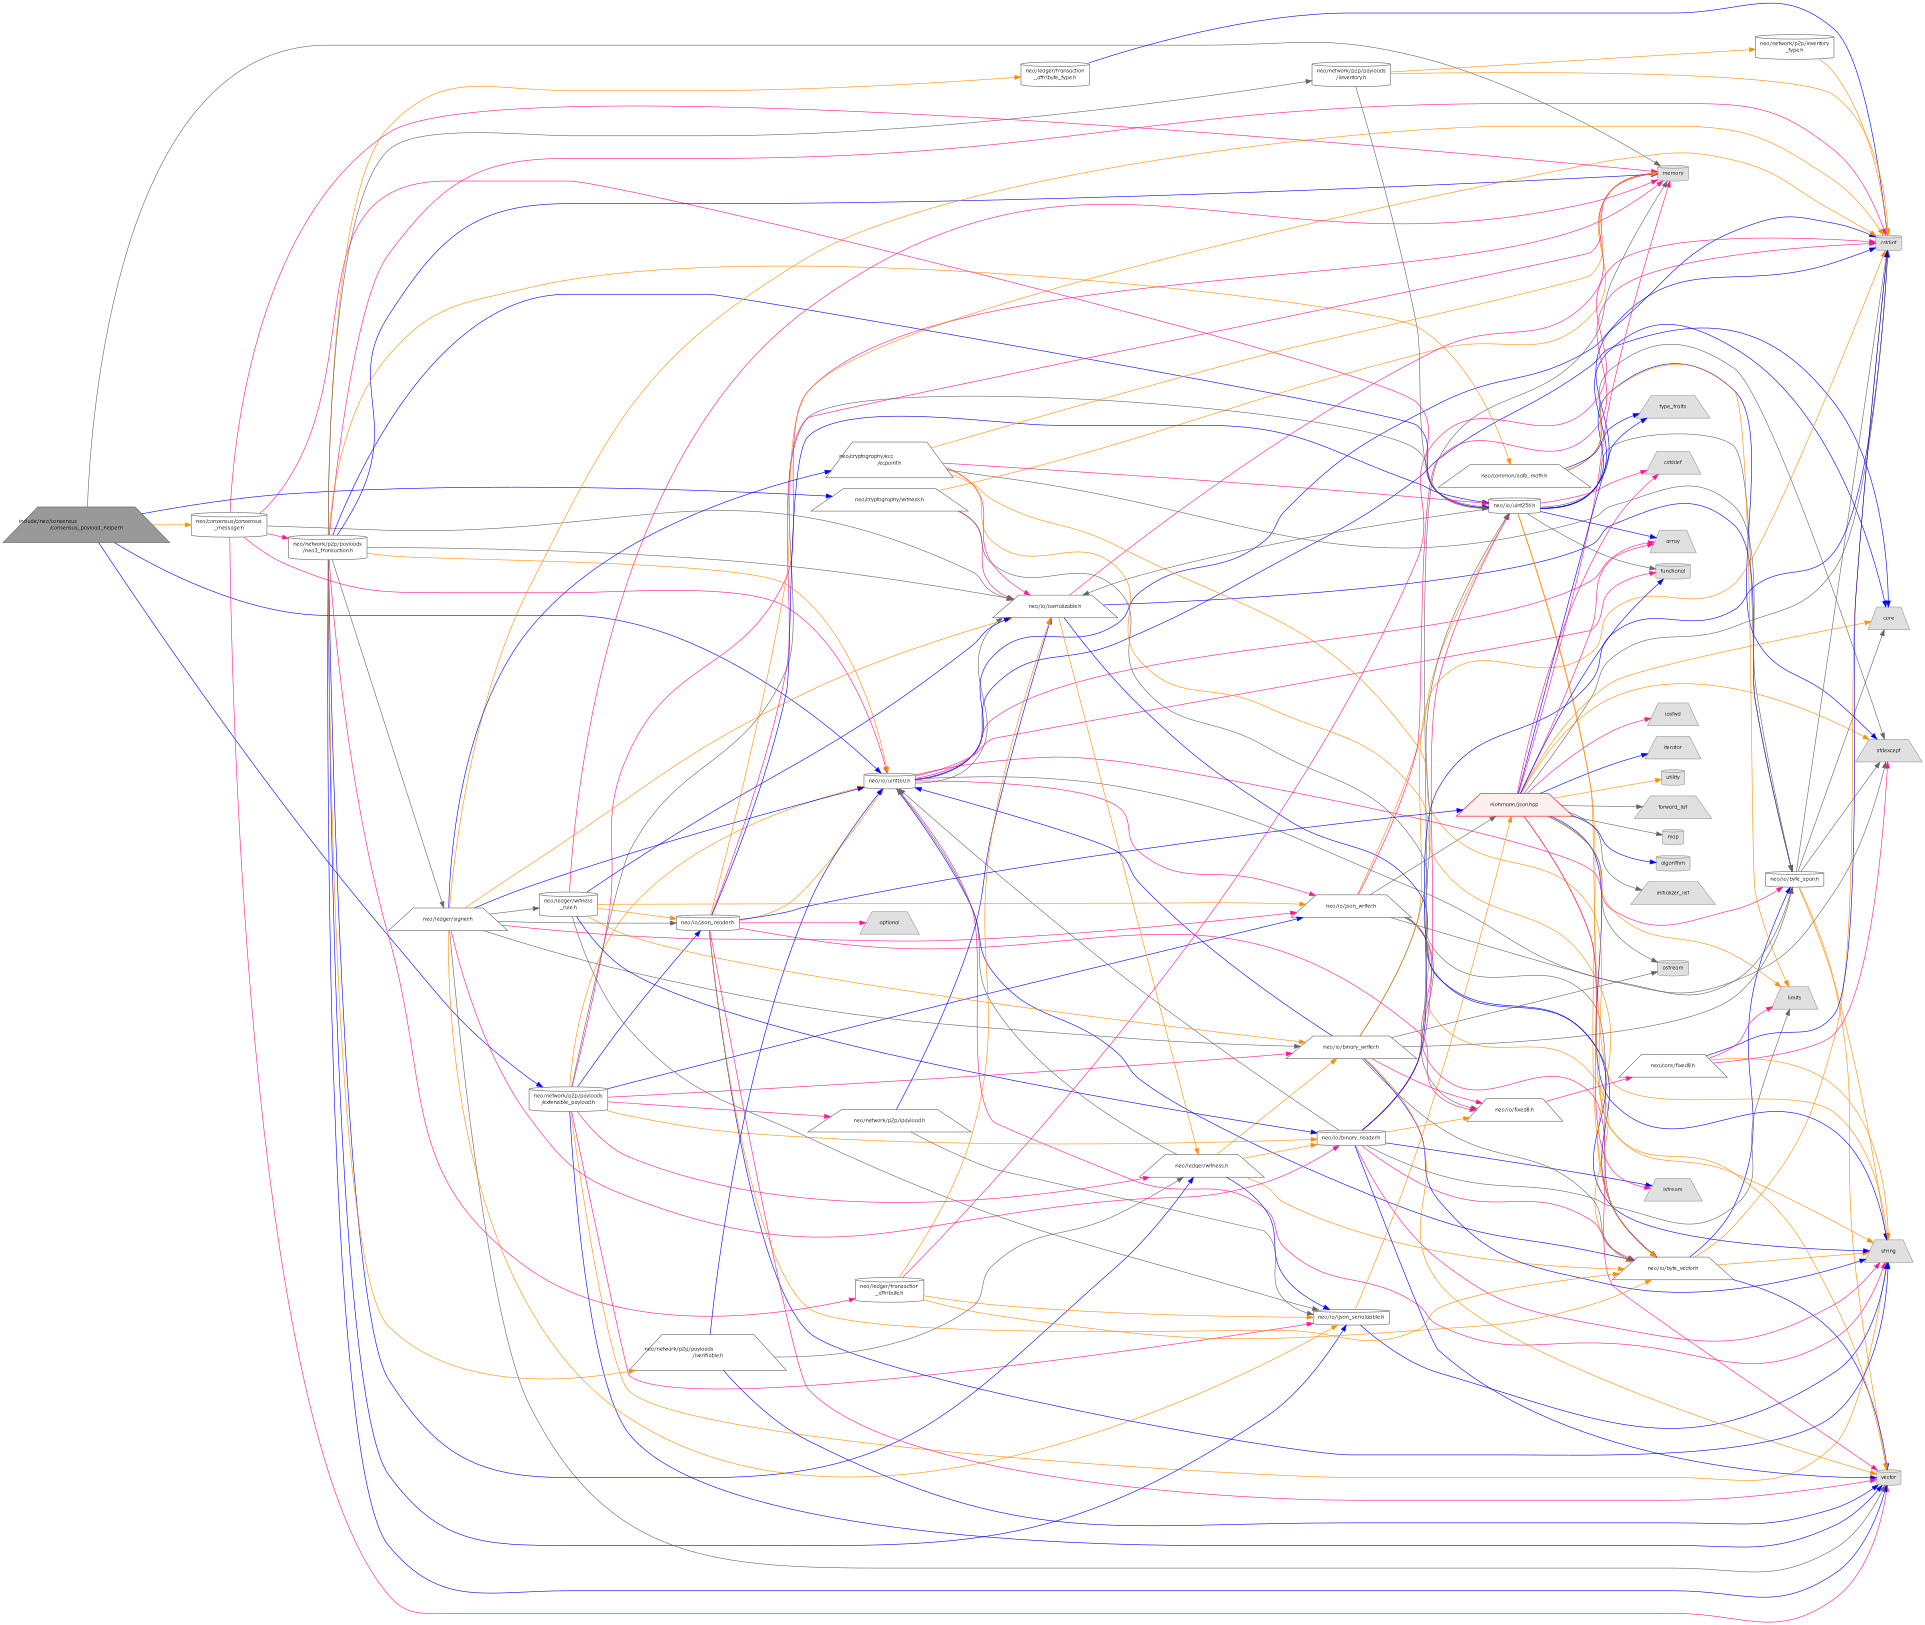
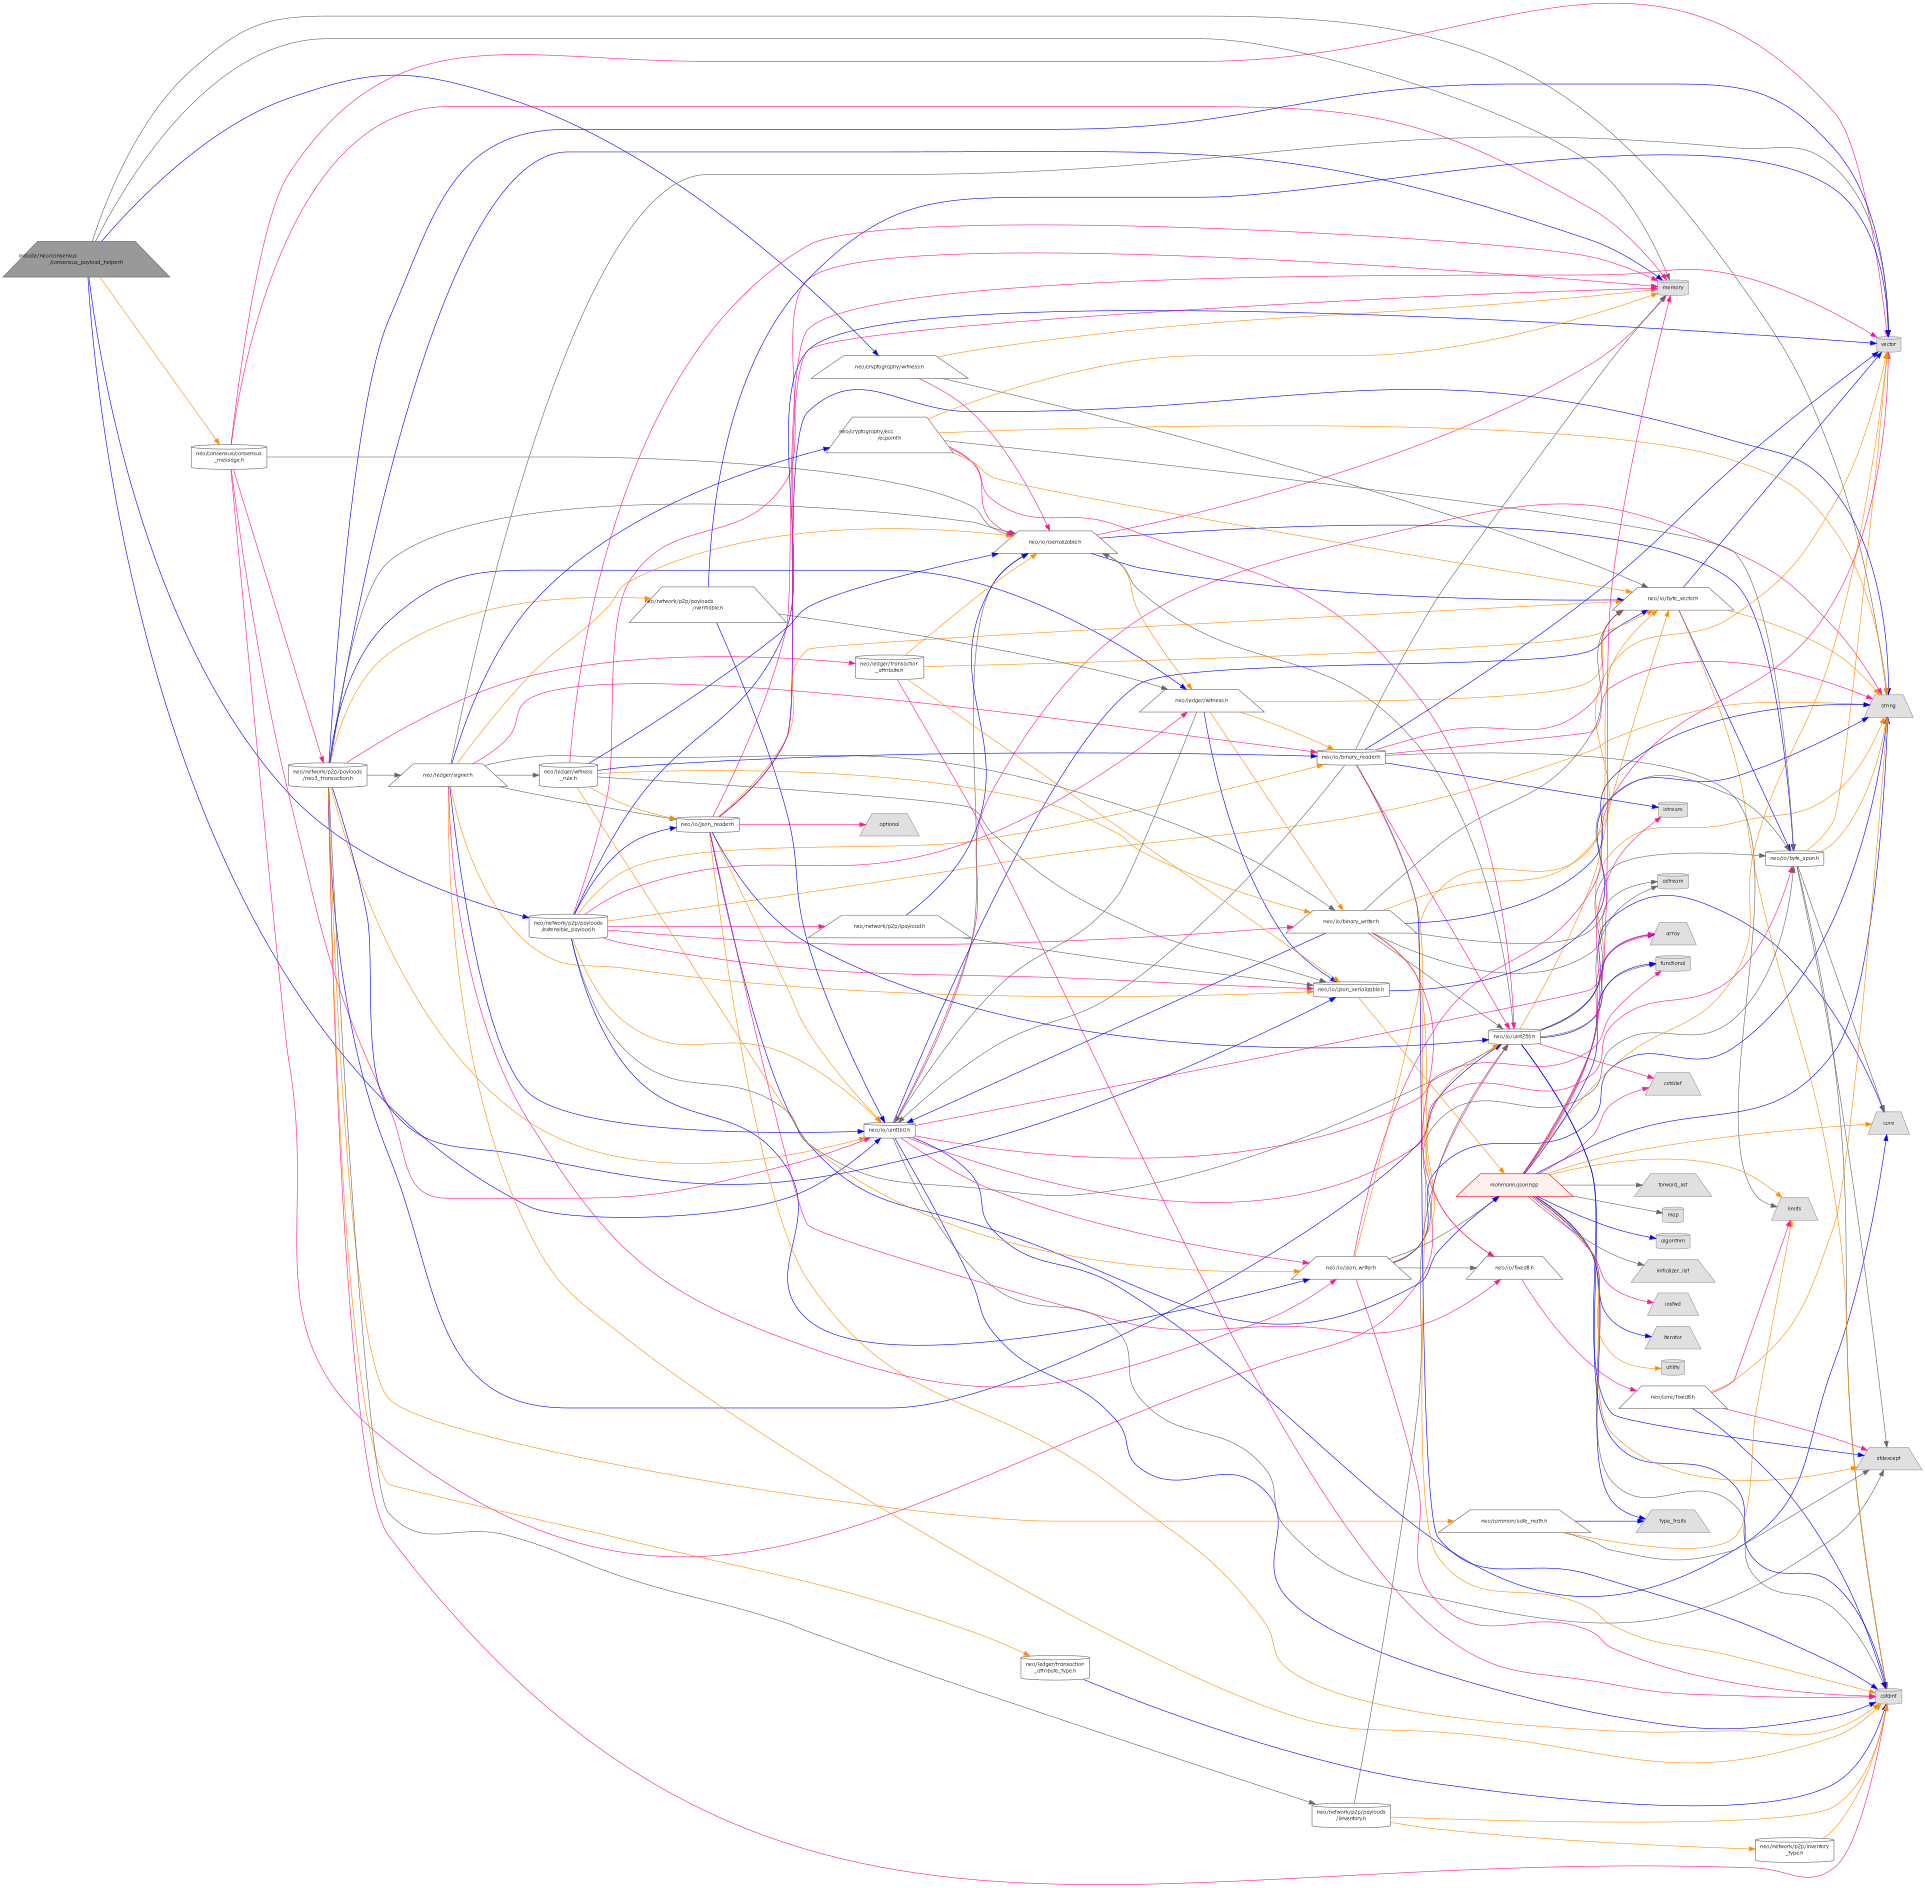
edge "include/neo/consensus /consensus_payload_helper.h" -> "string": added
node "istream": shape trapezium -> cylinder
